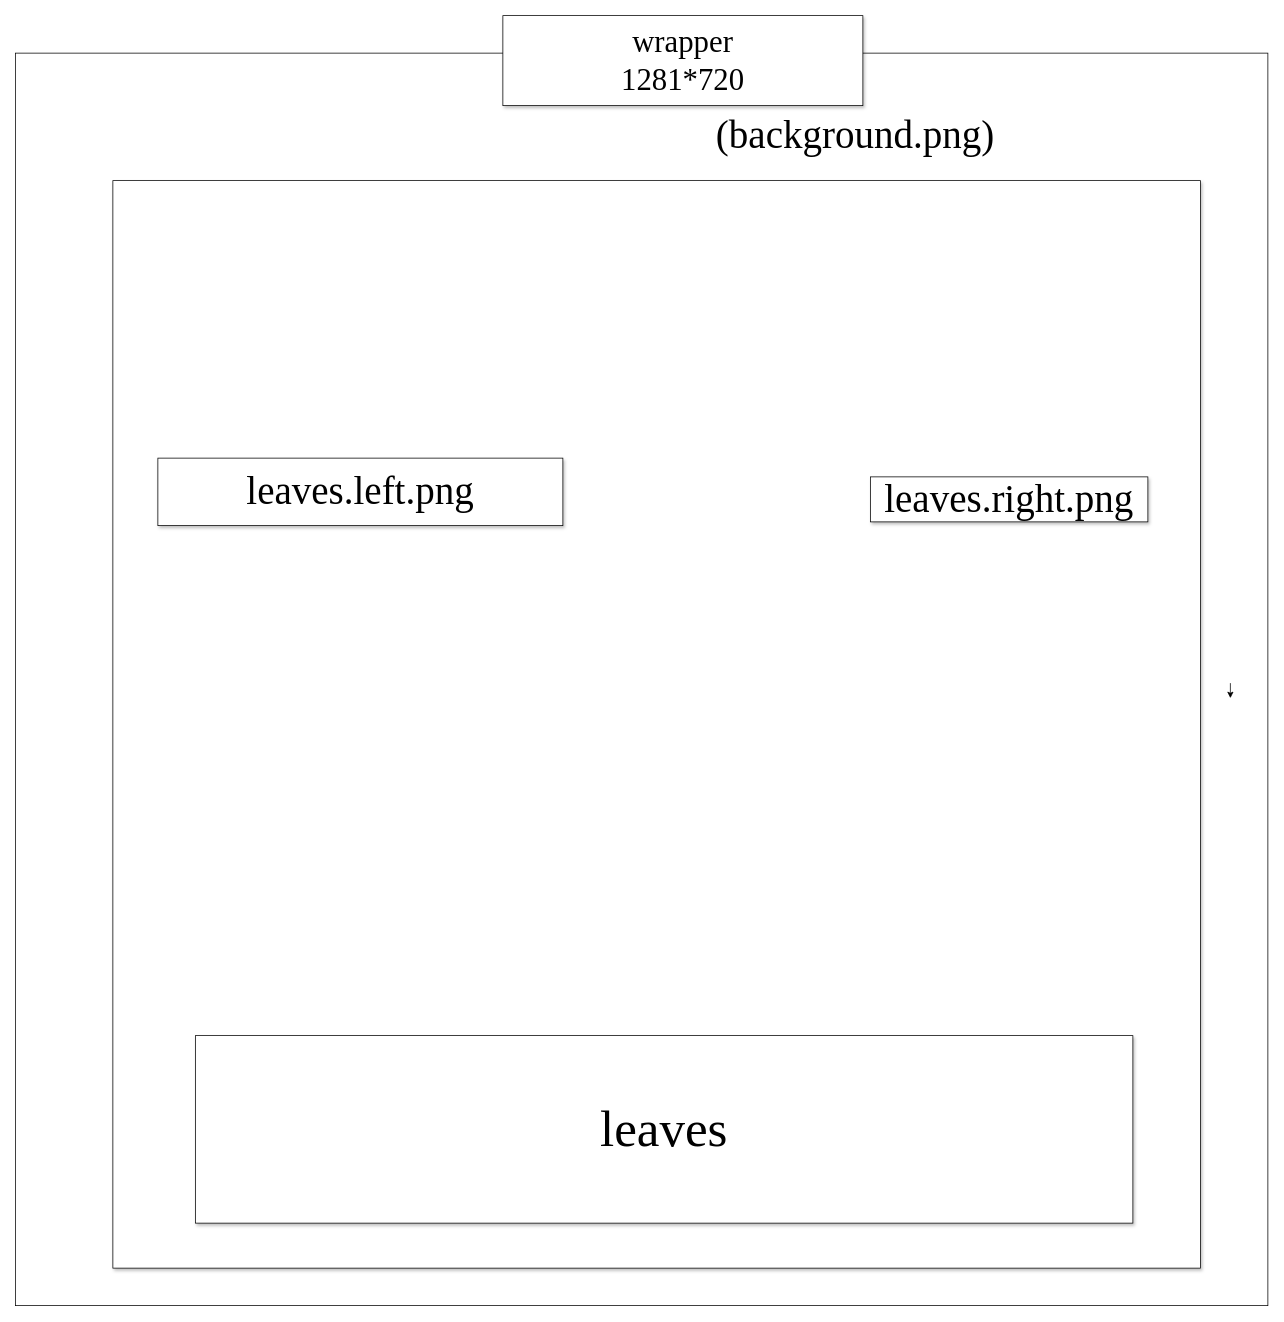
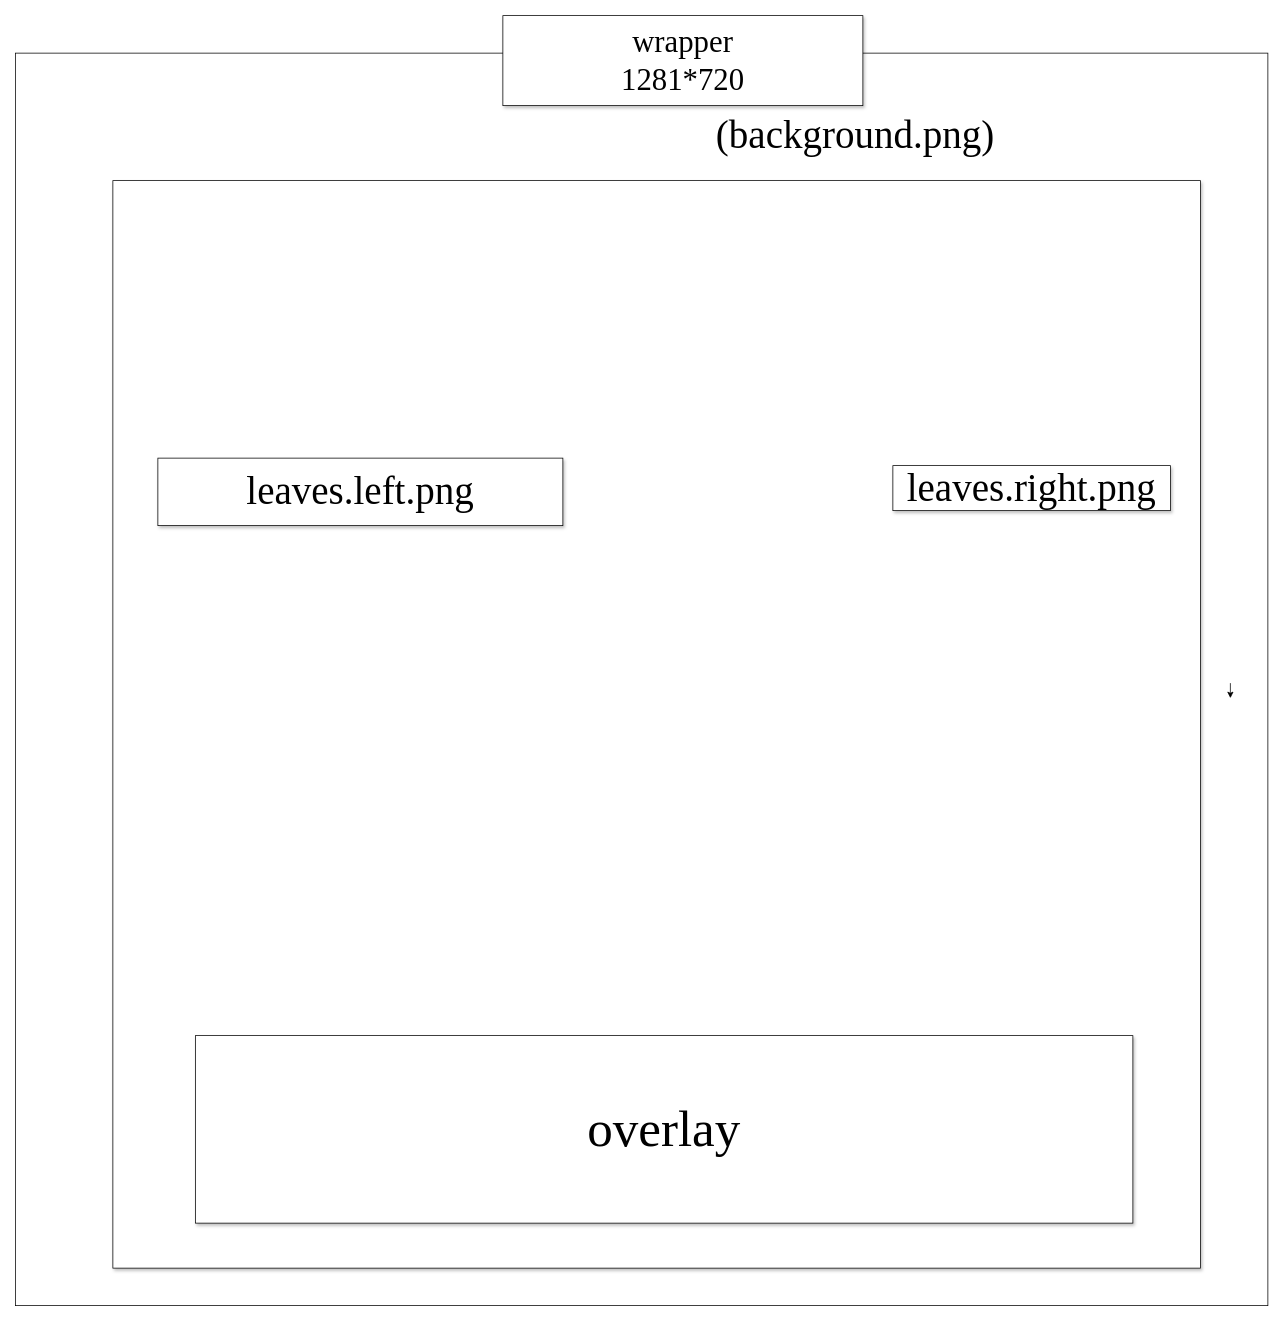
node "leaves.right.png": moved (1009, 499) -> (1032, 488)
node "leaves": label "leaves" -> "overlay"
